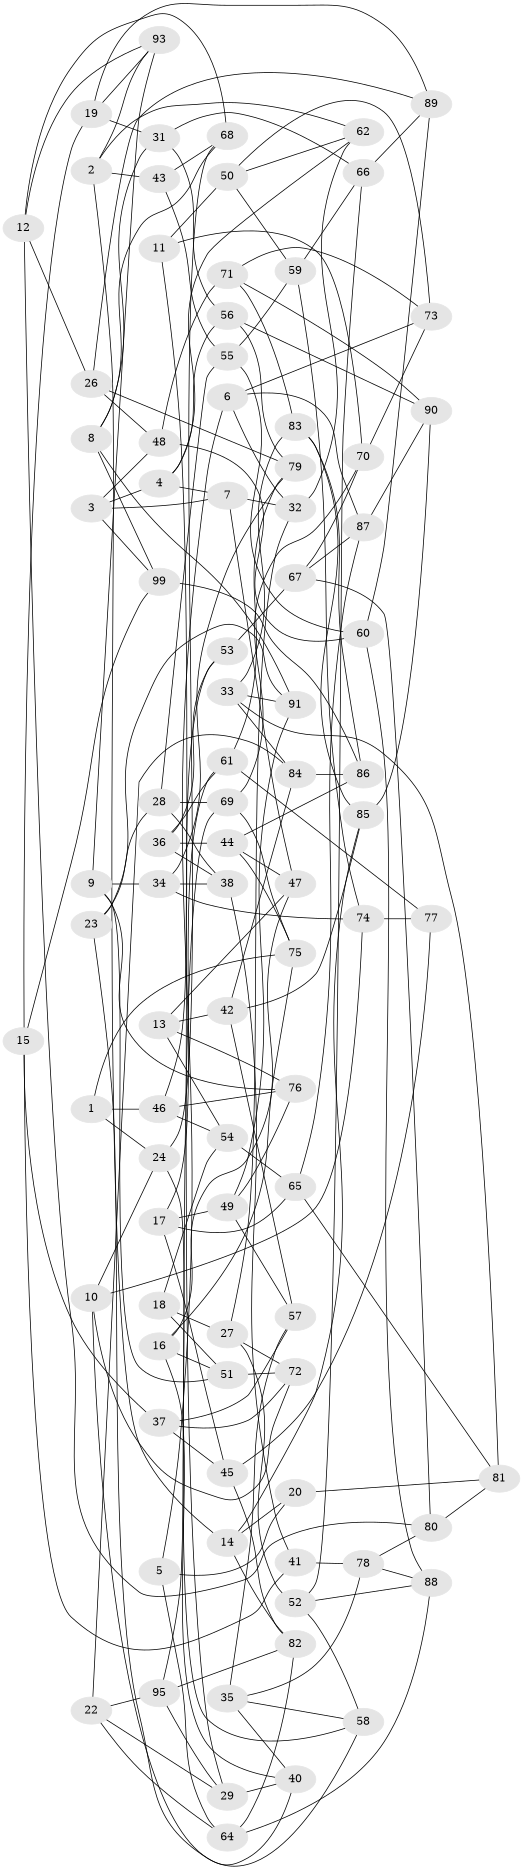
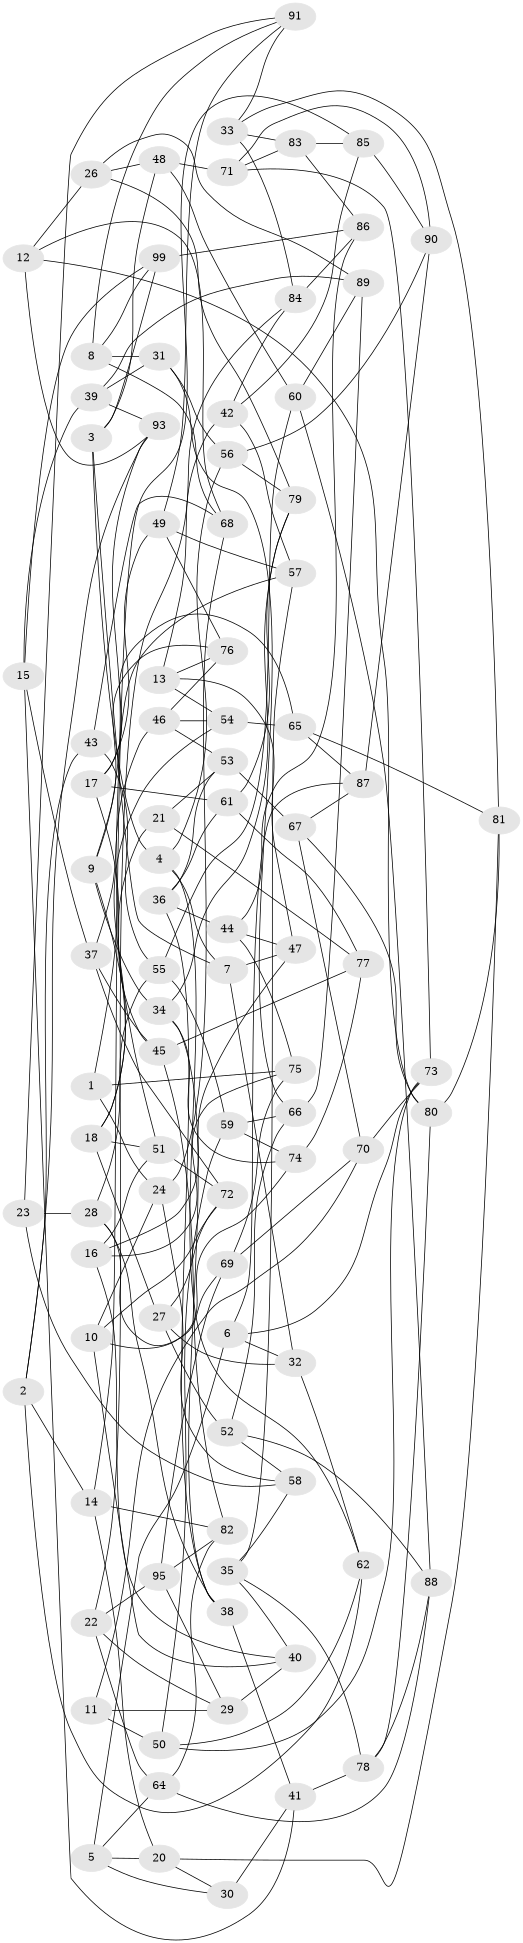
node "19": label "19" -> "39"
node "21": added
node "30": added
